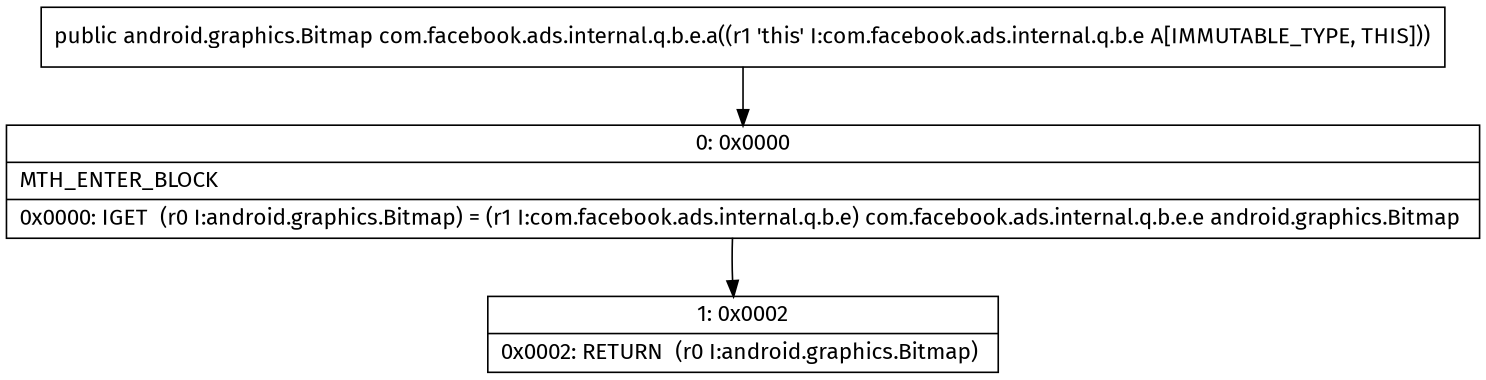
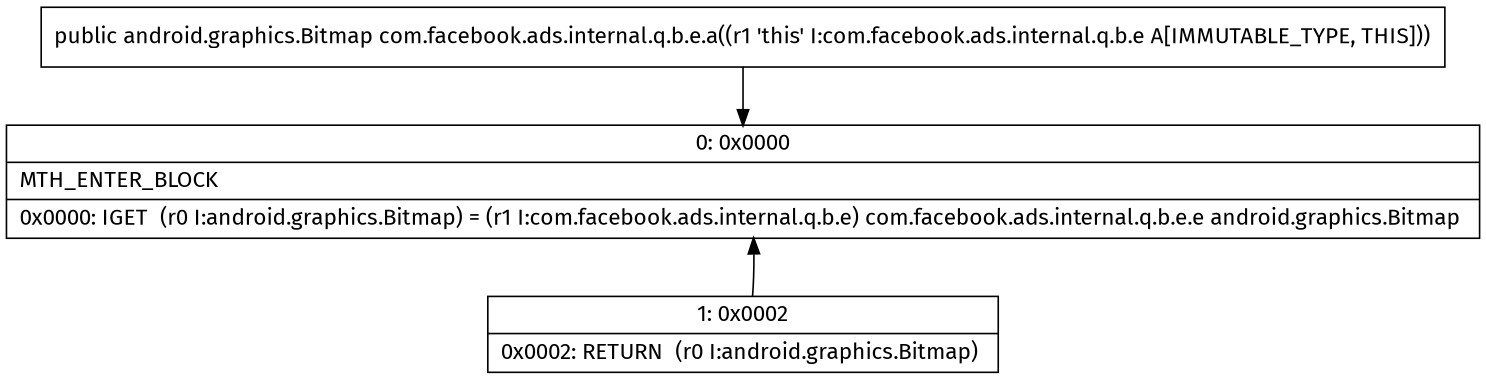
edge "0: 0x0000" -> "1: 0x0002": reversed
